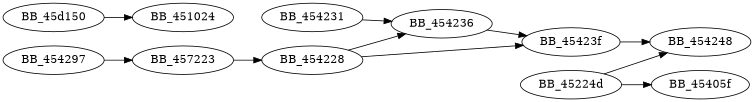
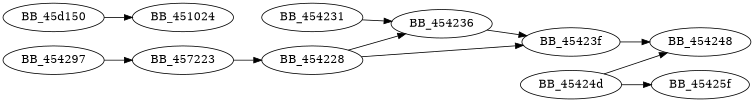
node "BB_45224d": label "BB_45224d" -> "BB_45424d"
node "BB_45405f": label "BB_45405f" -> "BB_45425f"
